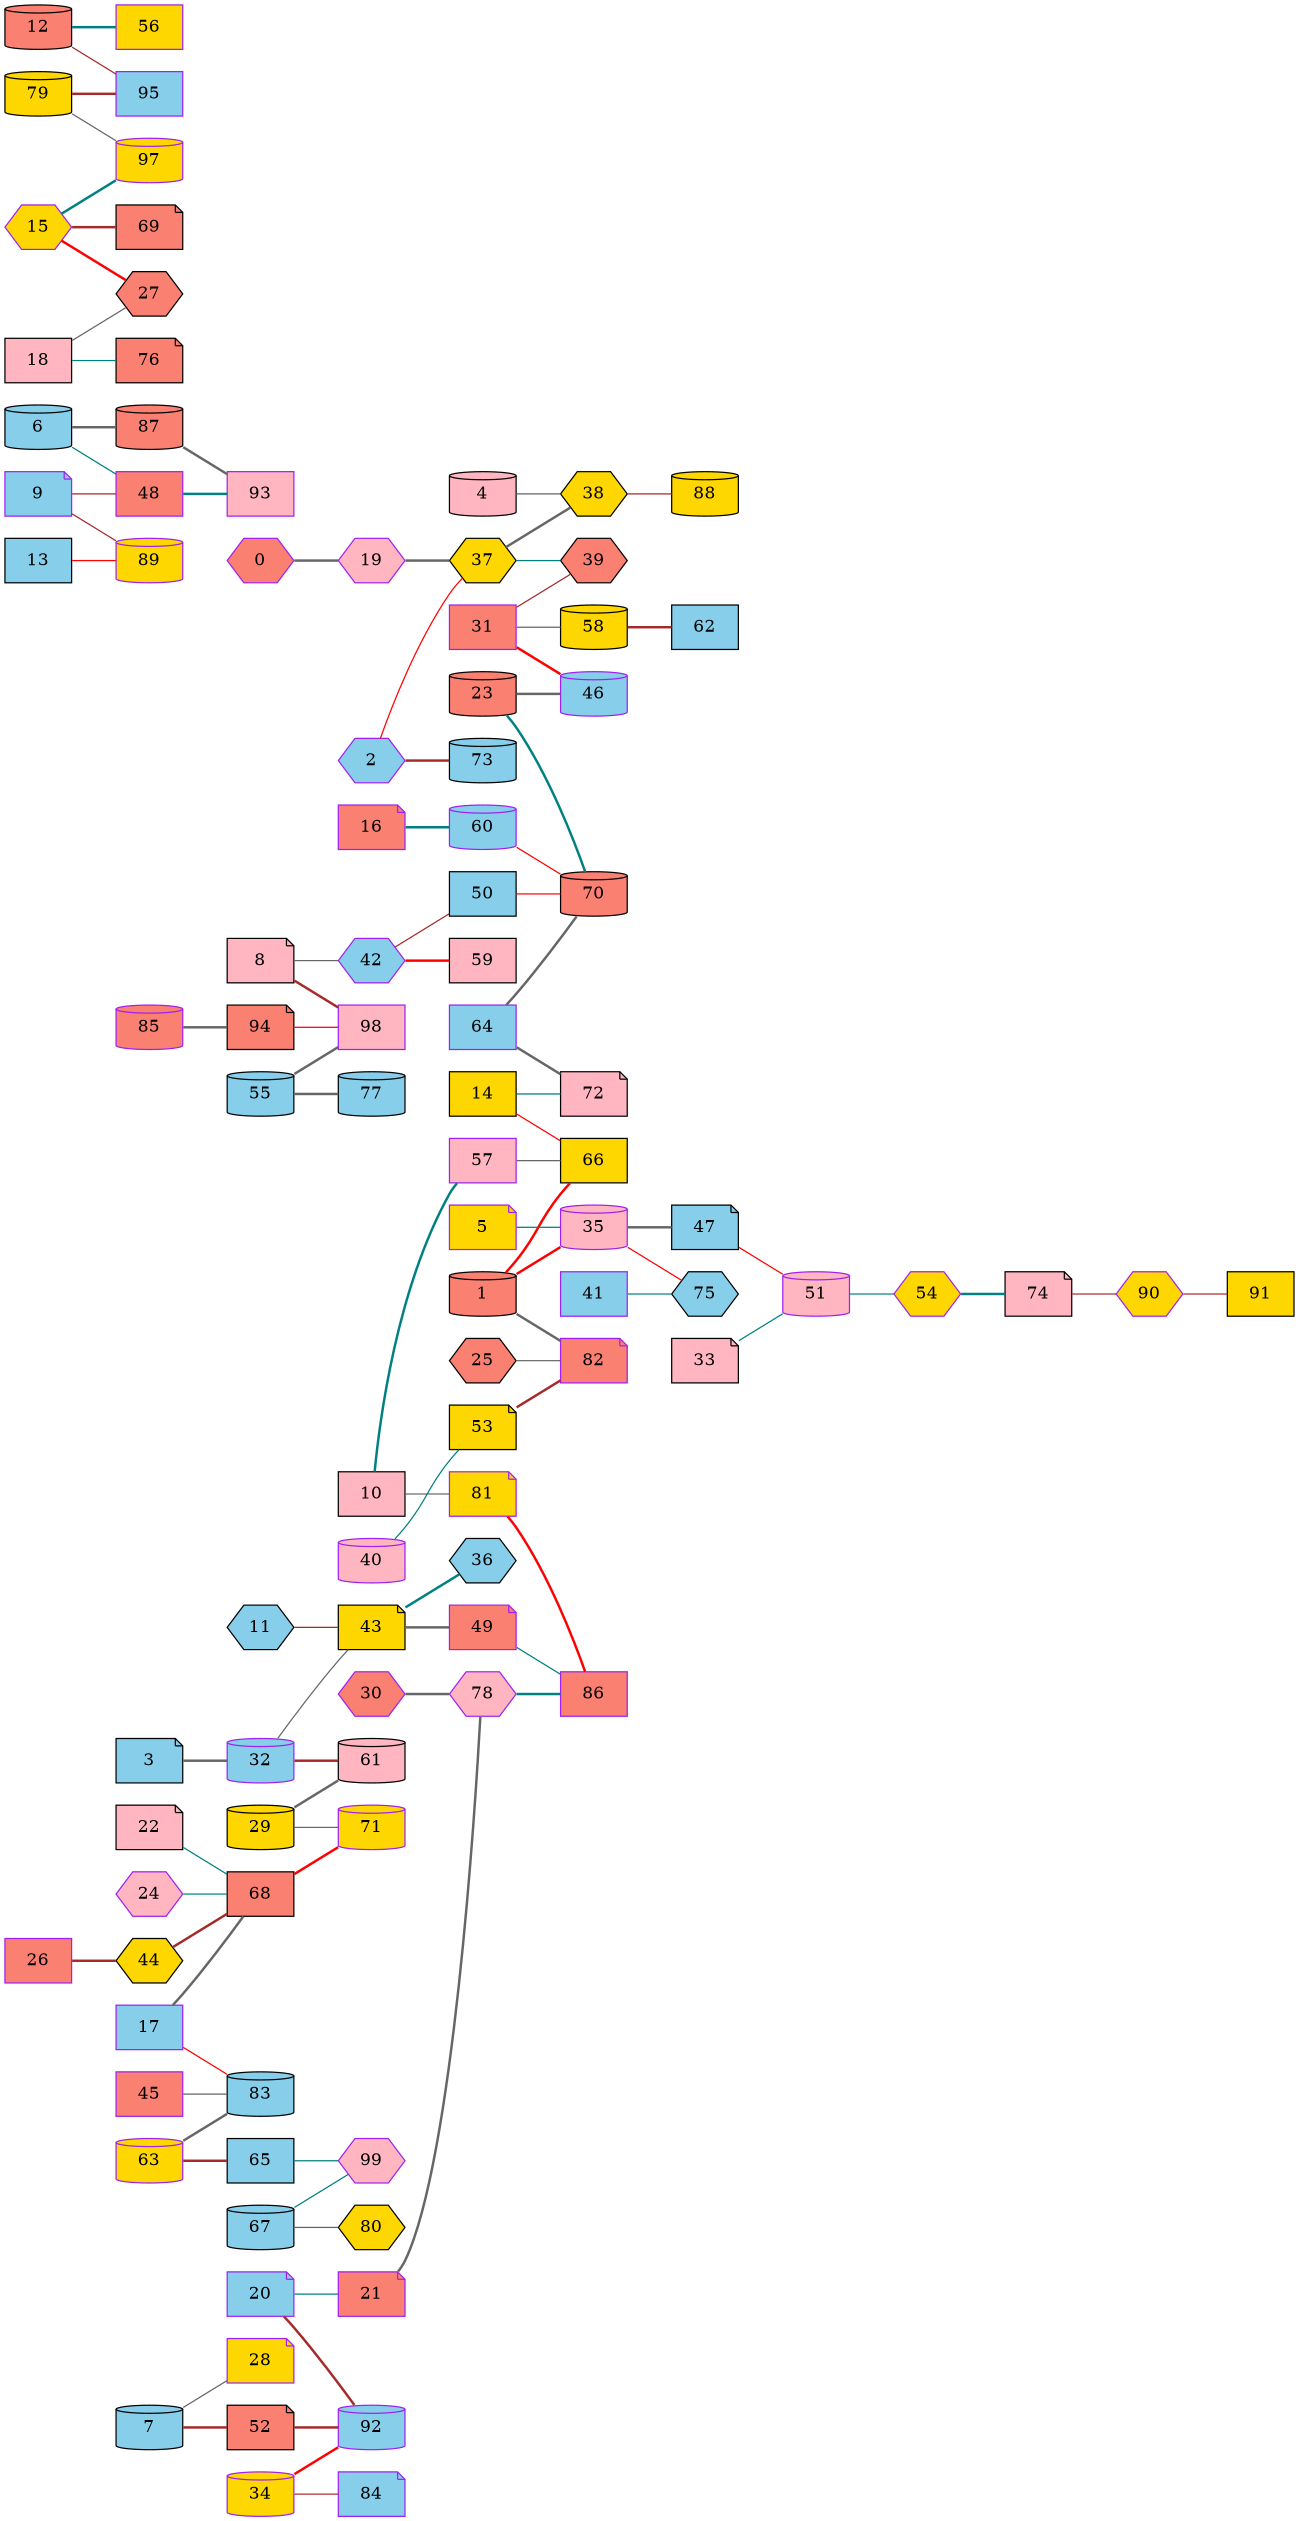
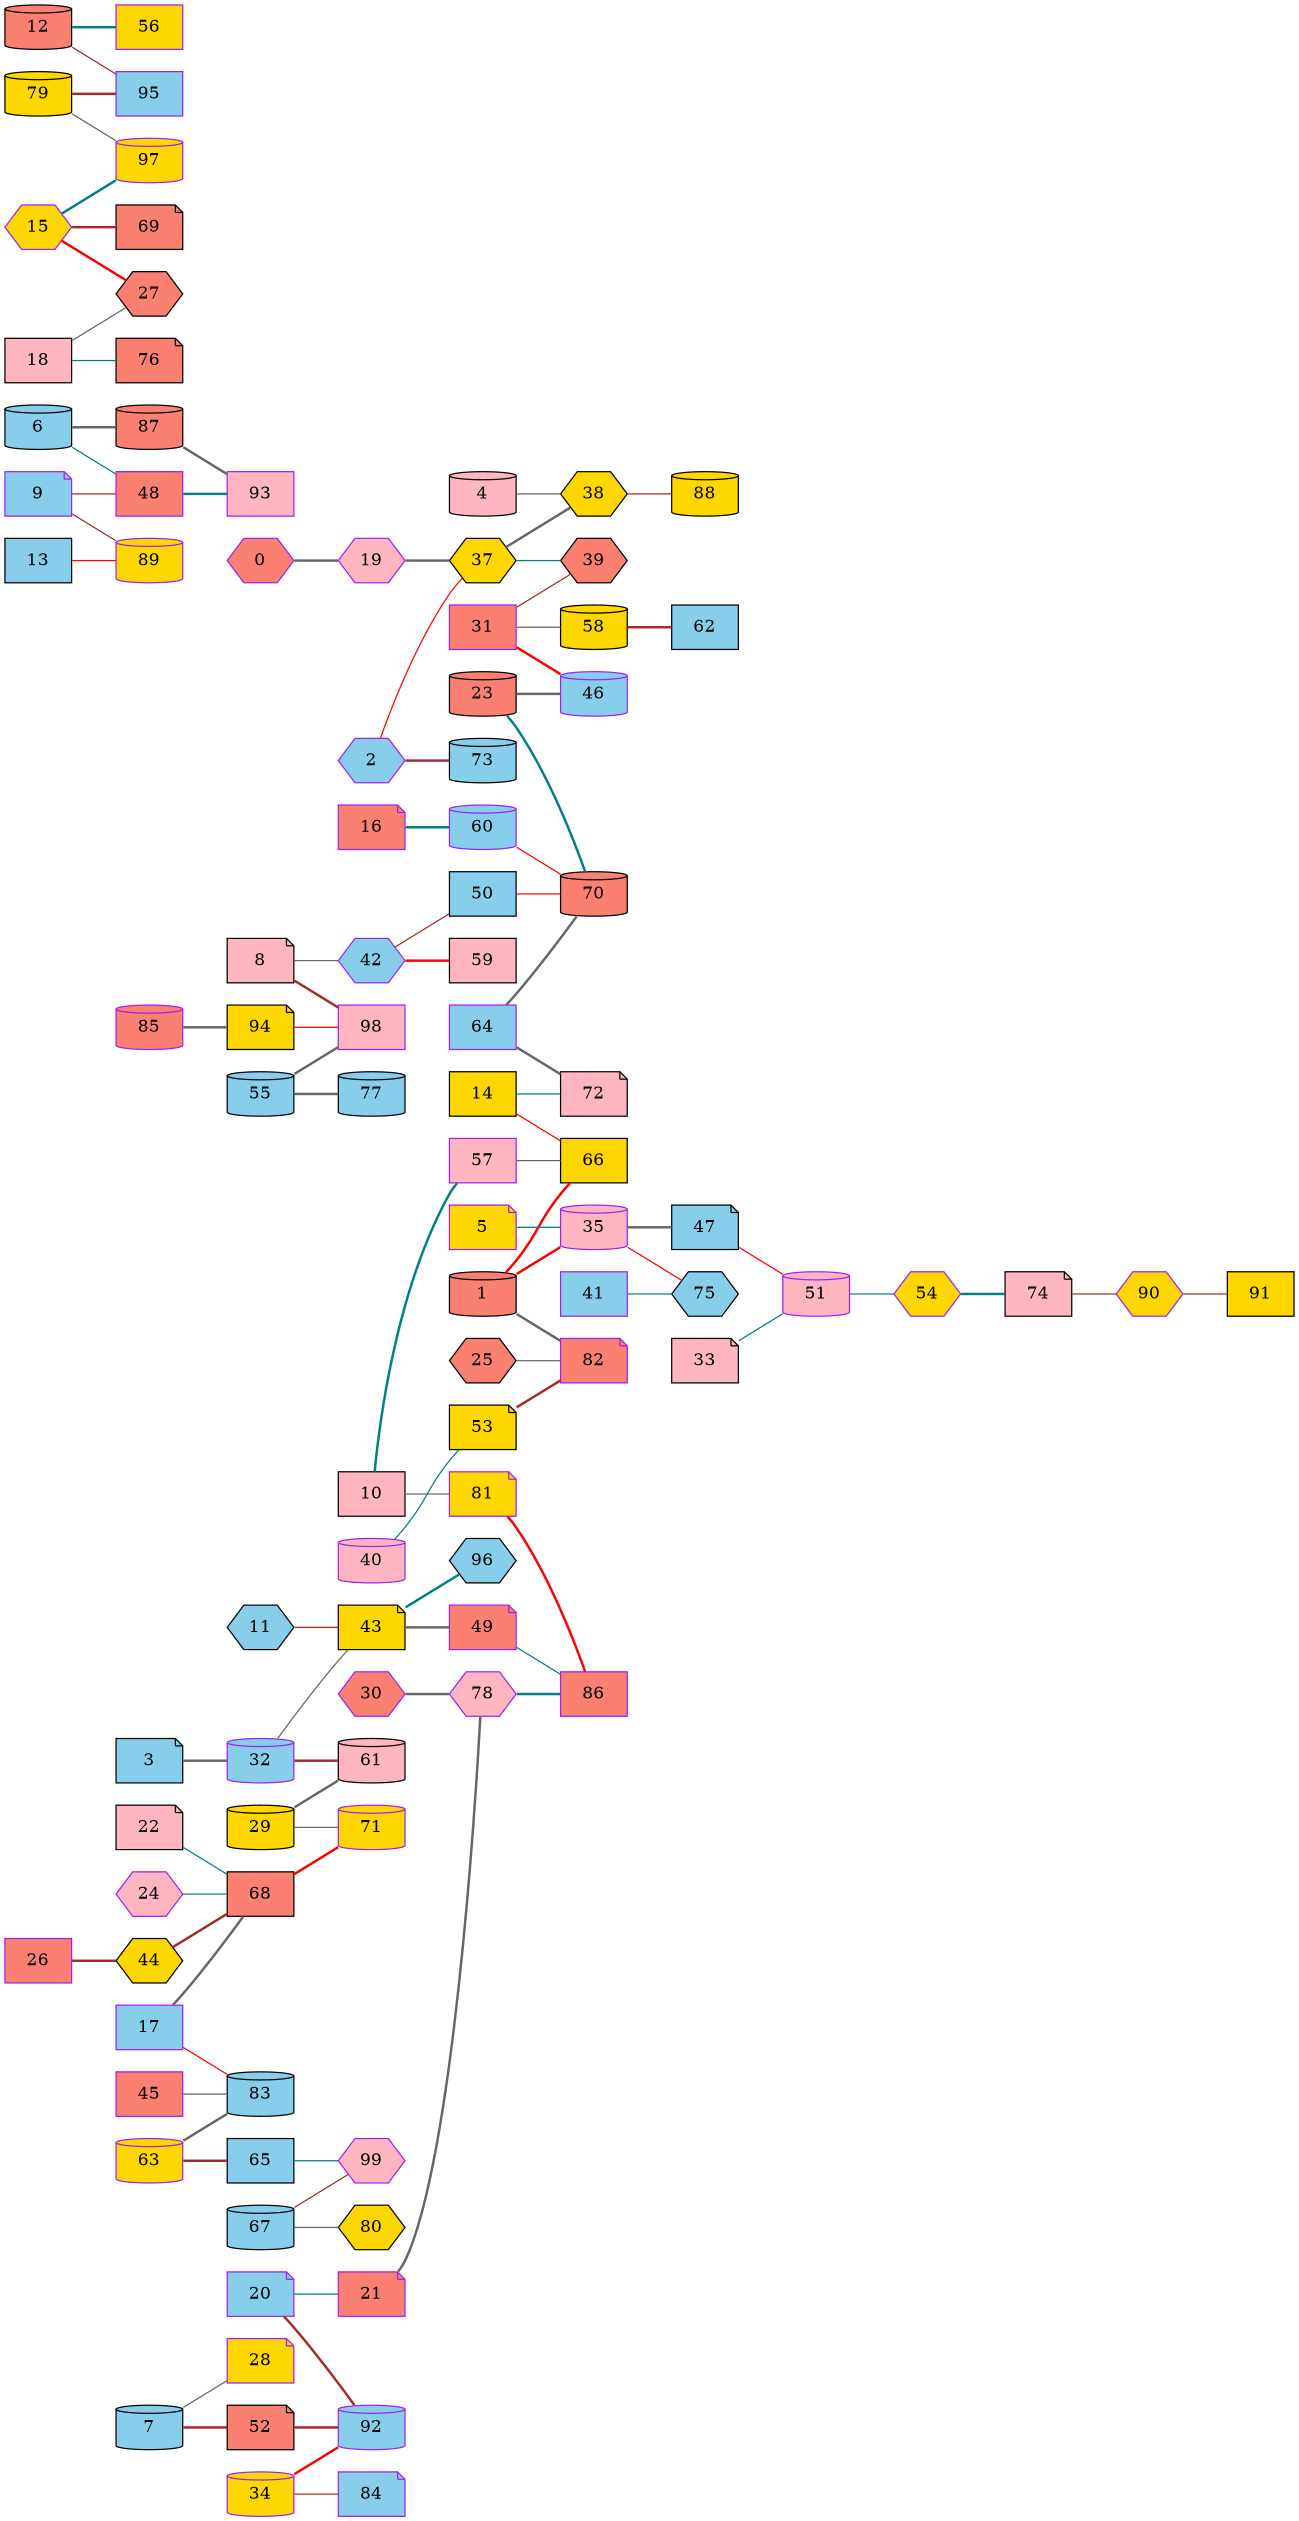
node "94": fillcolor salmon -> gold
node "36": label "36" -> "96"
edge "99" -- "67": color teal -> brown
